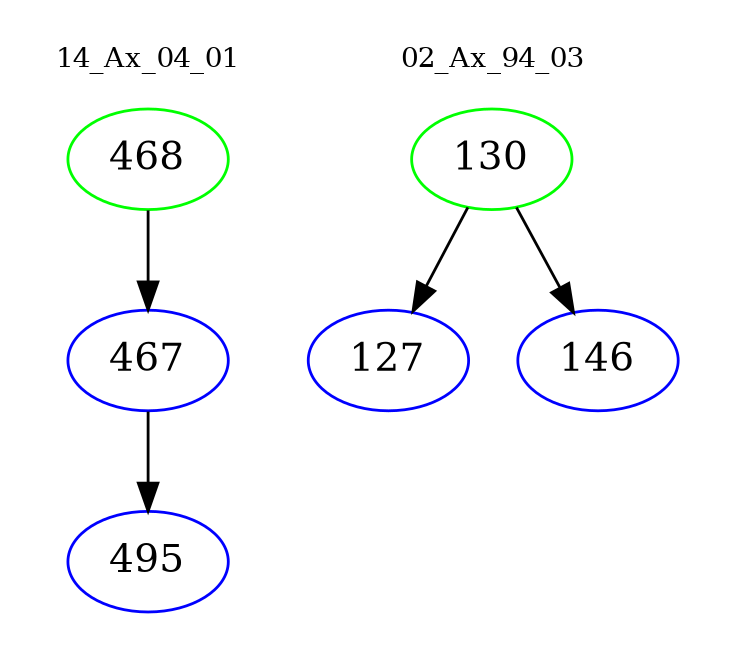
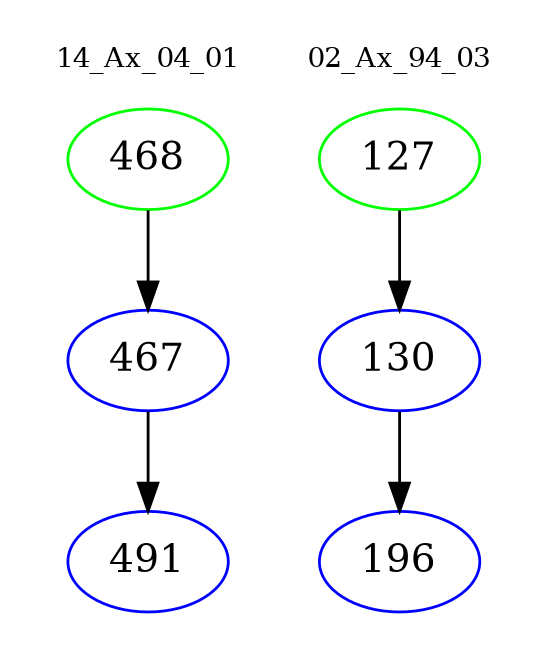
node "130": color green -> blue
edge "130" -> "127": reversed
node "127": color blue -> green
node "146": label "146" -> "196"
node "495": label "495" -> "491"
